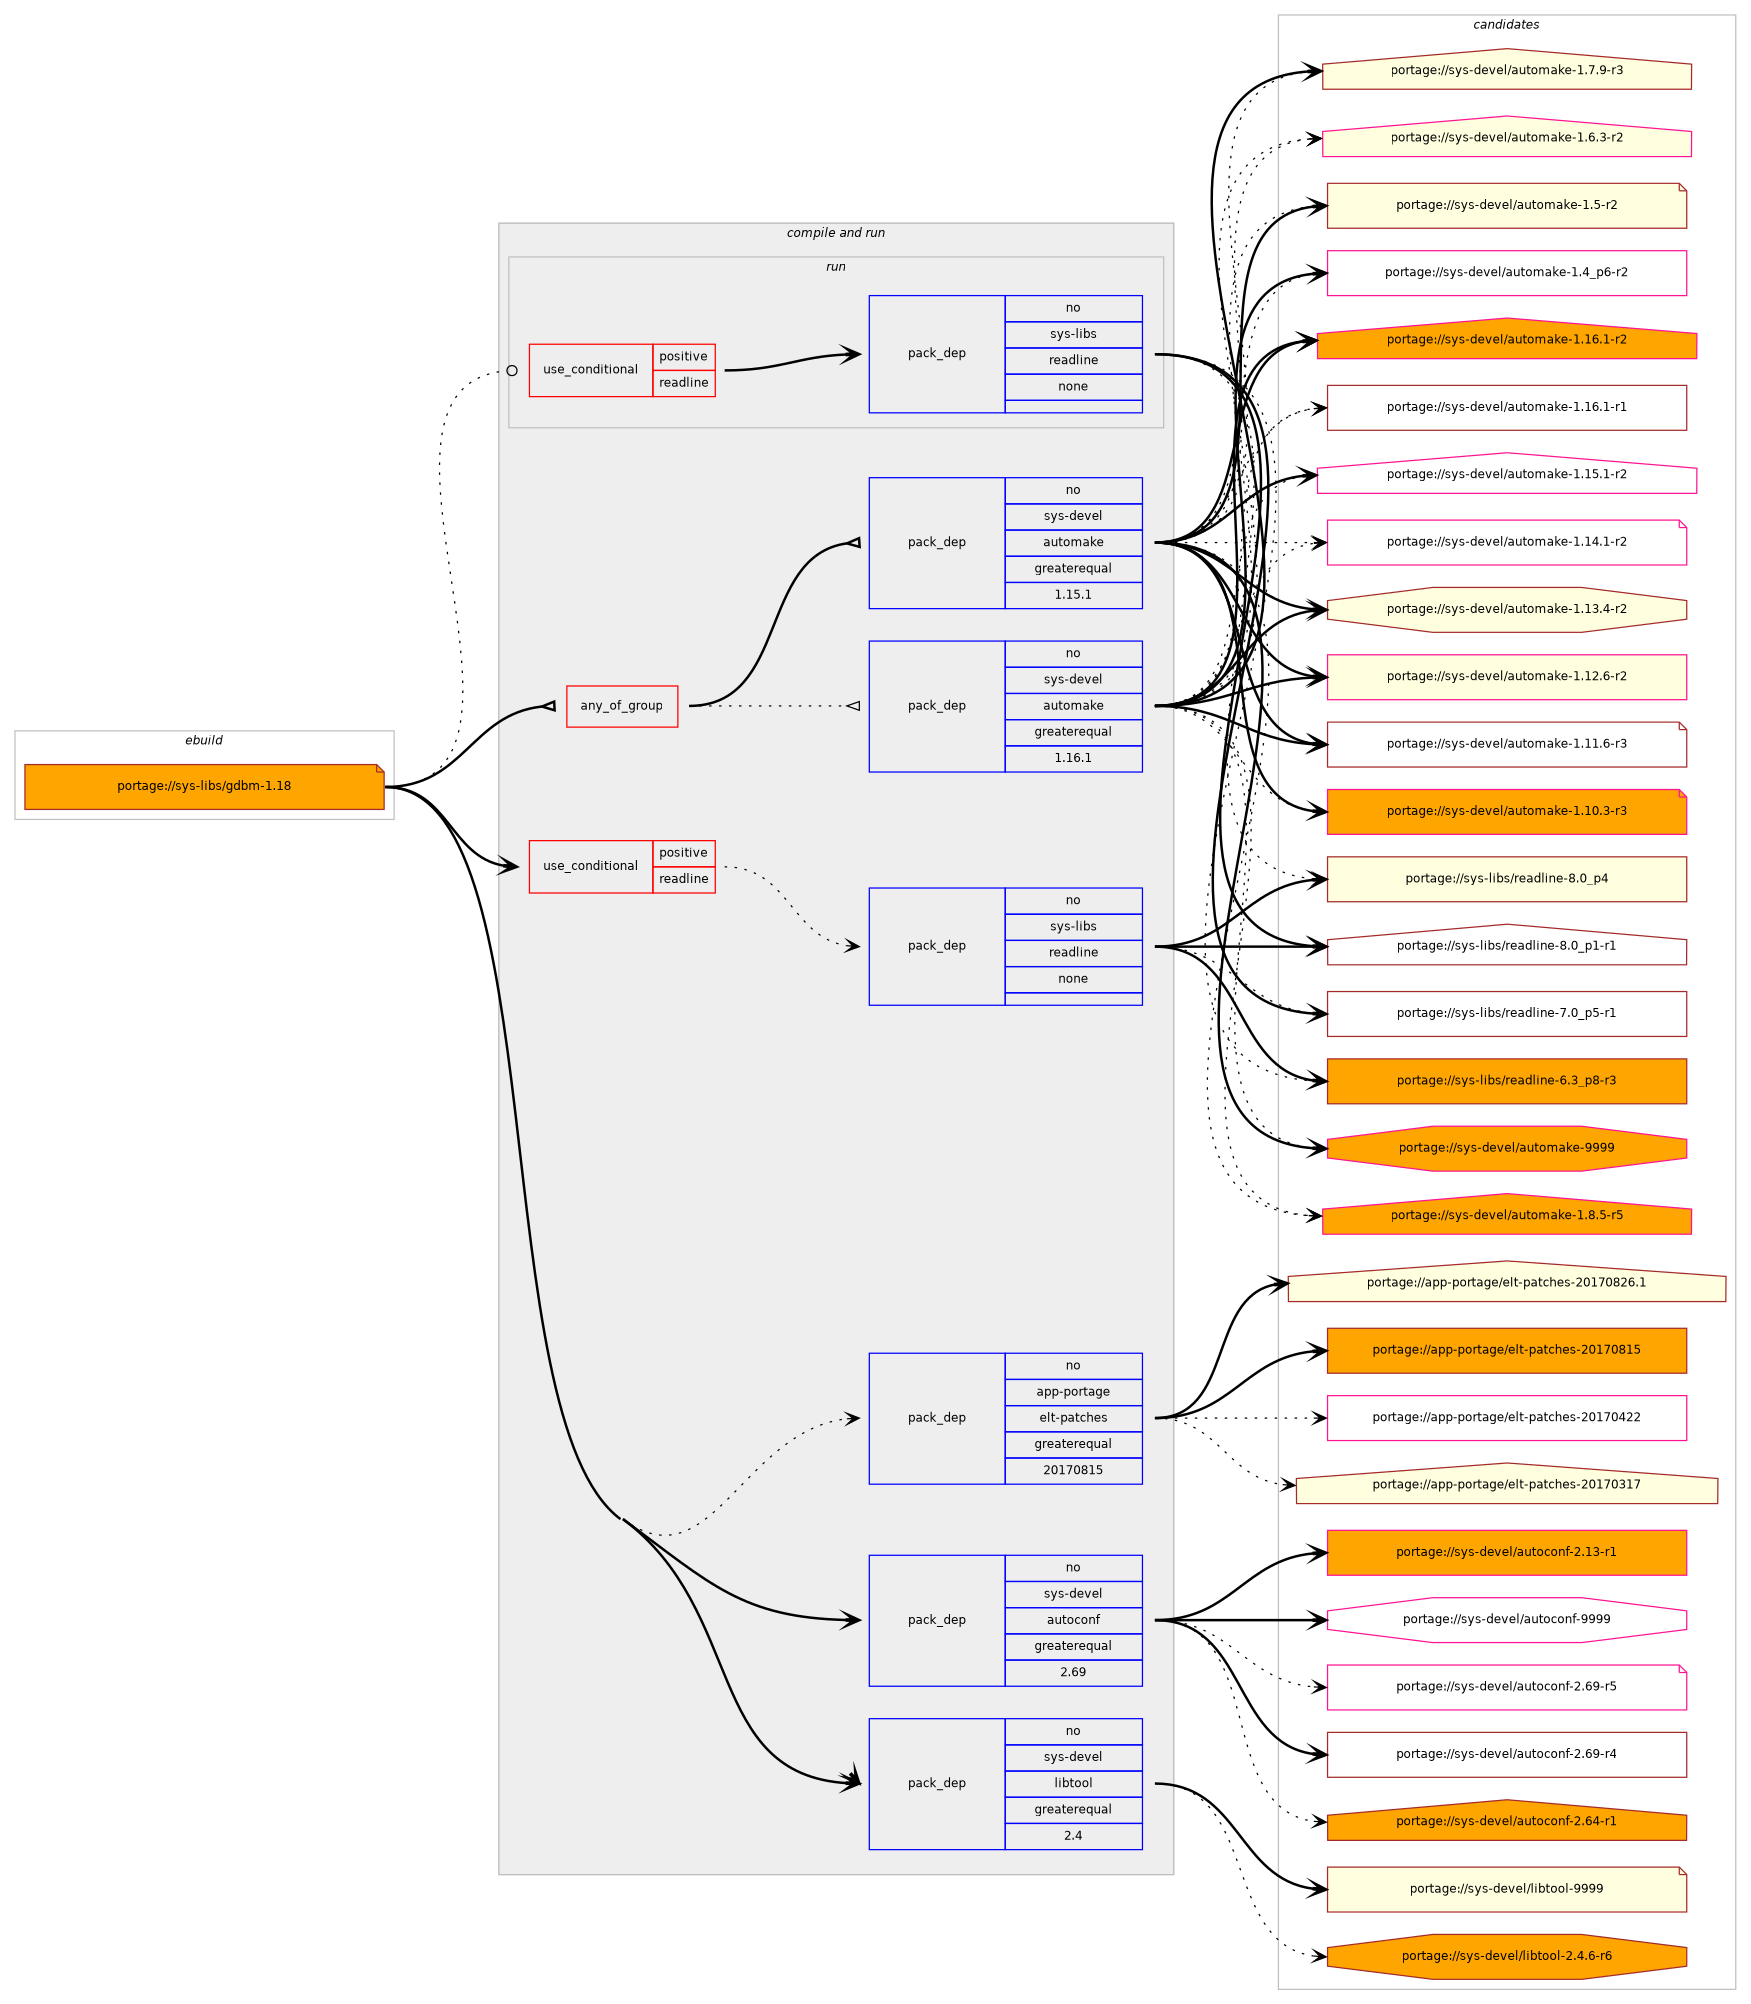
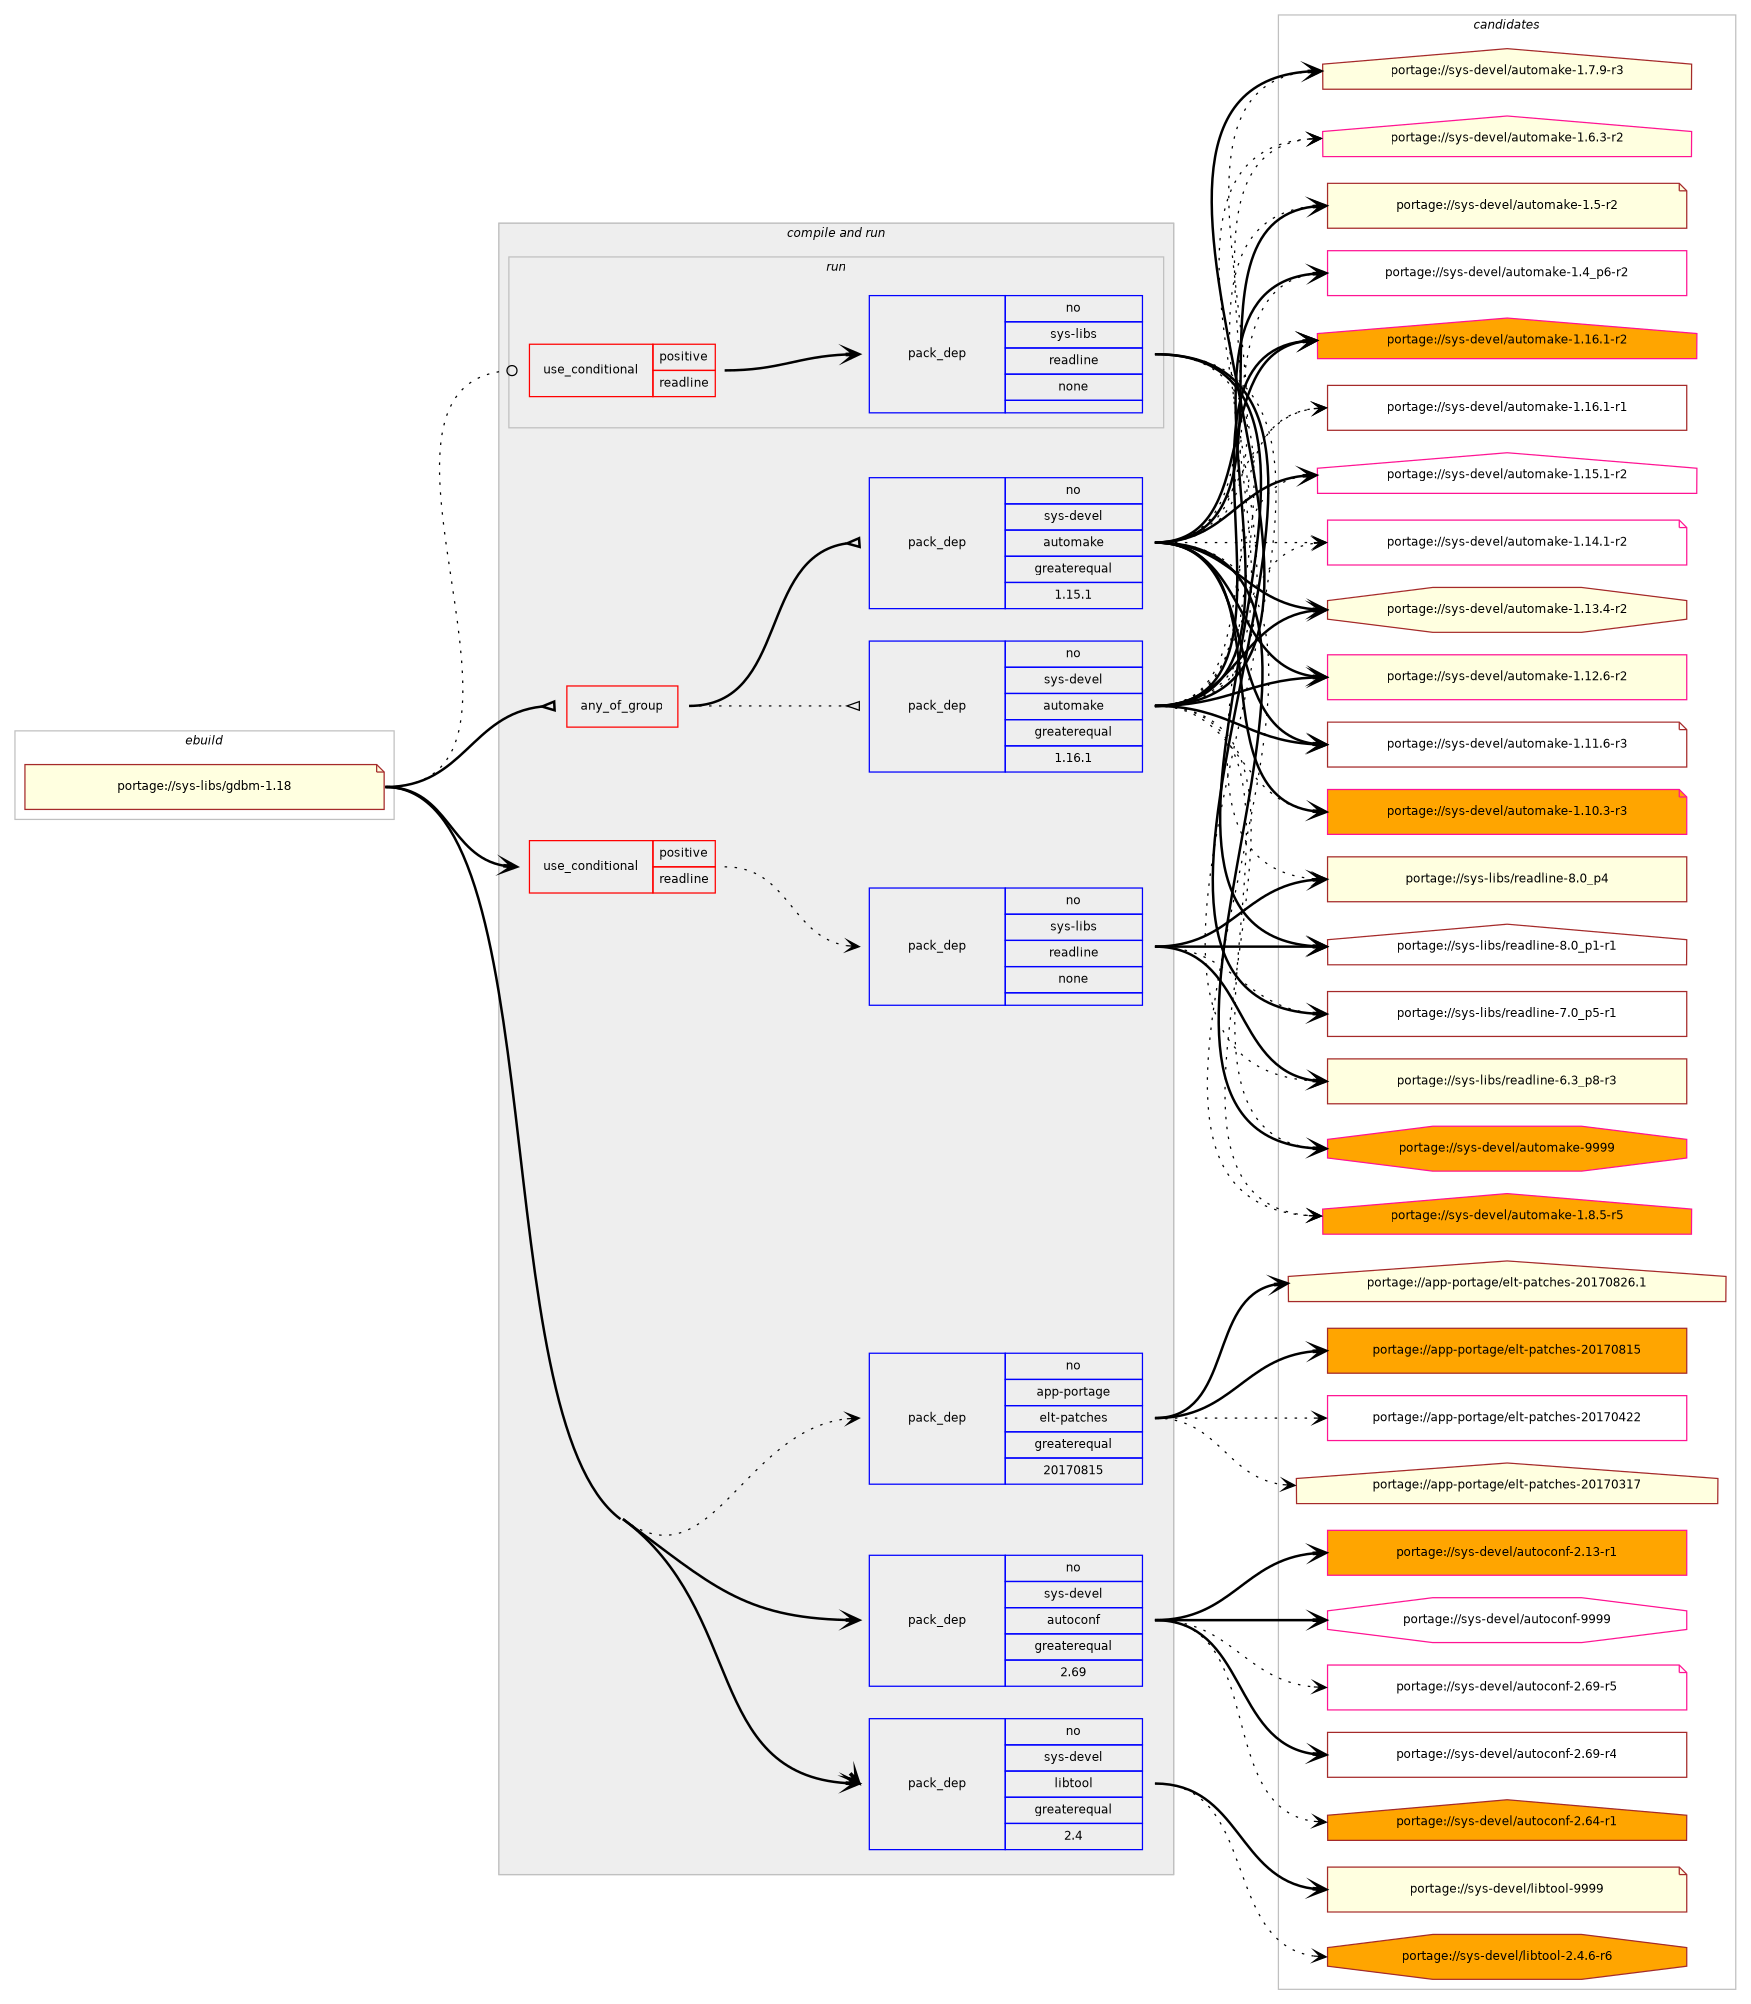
node "portage://sys-libs/gdbm-1.18": fillcolor orange -> lightyellow
node "portage://sys-libs/readline-6.3_p8-r3": fillcolor orange -> lightyellow
